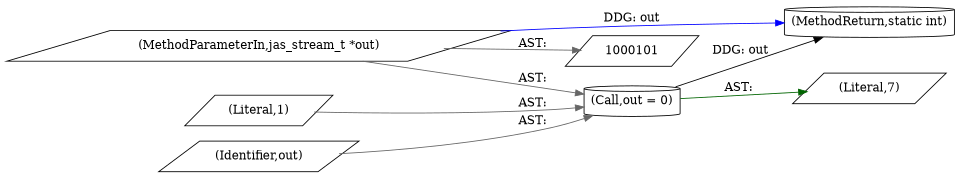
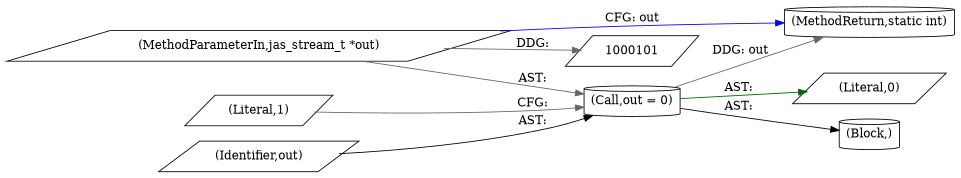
edge "(MethodParameterIn,jas_stream_t *out)" -> "(MethodReturn,static int)": label "DDG: out" -> "CFG: out"
edge "(MethodParameterIn,jas_stream_t *out)" -> "1000101": label "AST: " -> "DDG: "
edge "(Call,out = 0)" -> "(MethodReturn,static int)": color black -> gray40
node "(Literal,7)": label "(Literal,7)" -> "(Literal,0)"
edge "(Literal,1)" -> "(Call,out = 0)": label "AST: " -> "CFG: "
node "(Block,)": added
edge "(Identifier,out)" -> "(Call,out = 0)": color gray40 -> black
